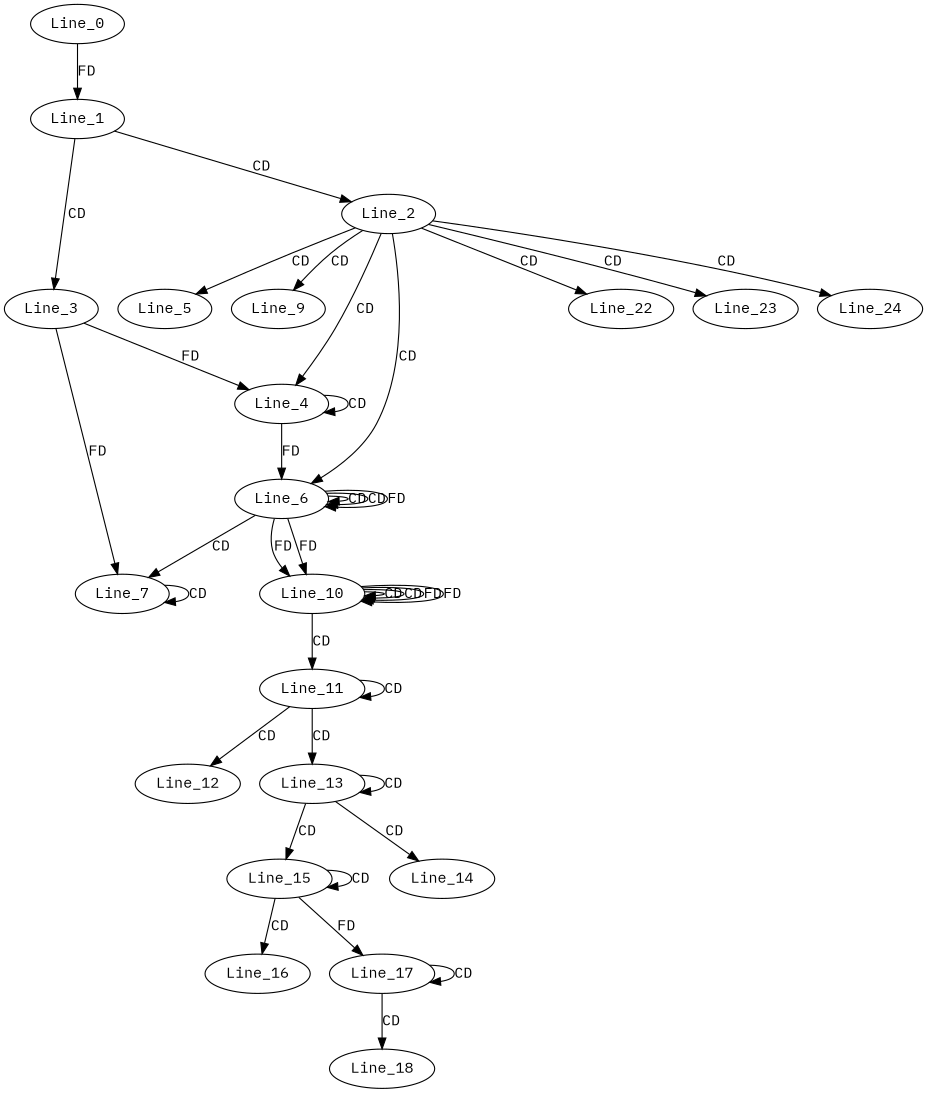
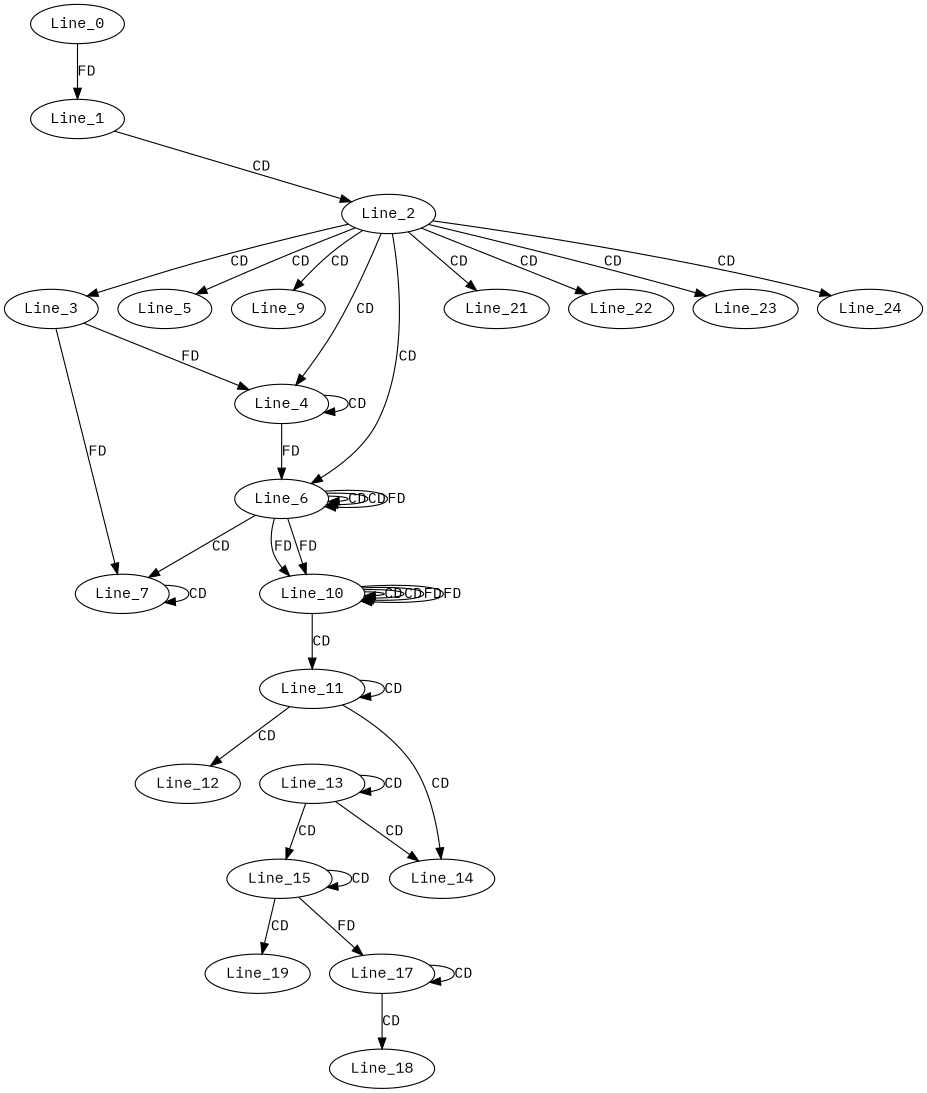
edge "Line_1" -> "Line_3": now "Line_2" -> "Line_3"
node "Line_21": added
edge "Line_11" -> "Line_13": now "Line_11" -> "Line_14"
node "Line_16": label "Line_16" -> "Line_19"
